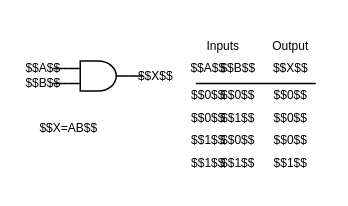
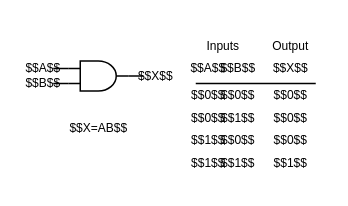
node "$$X=AB$$": moved (68, 128) -> (98, 128)
